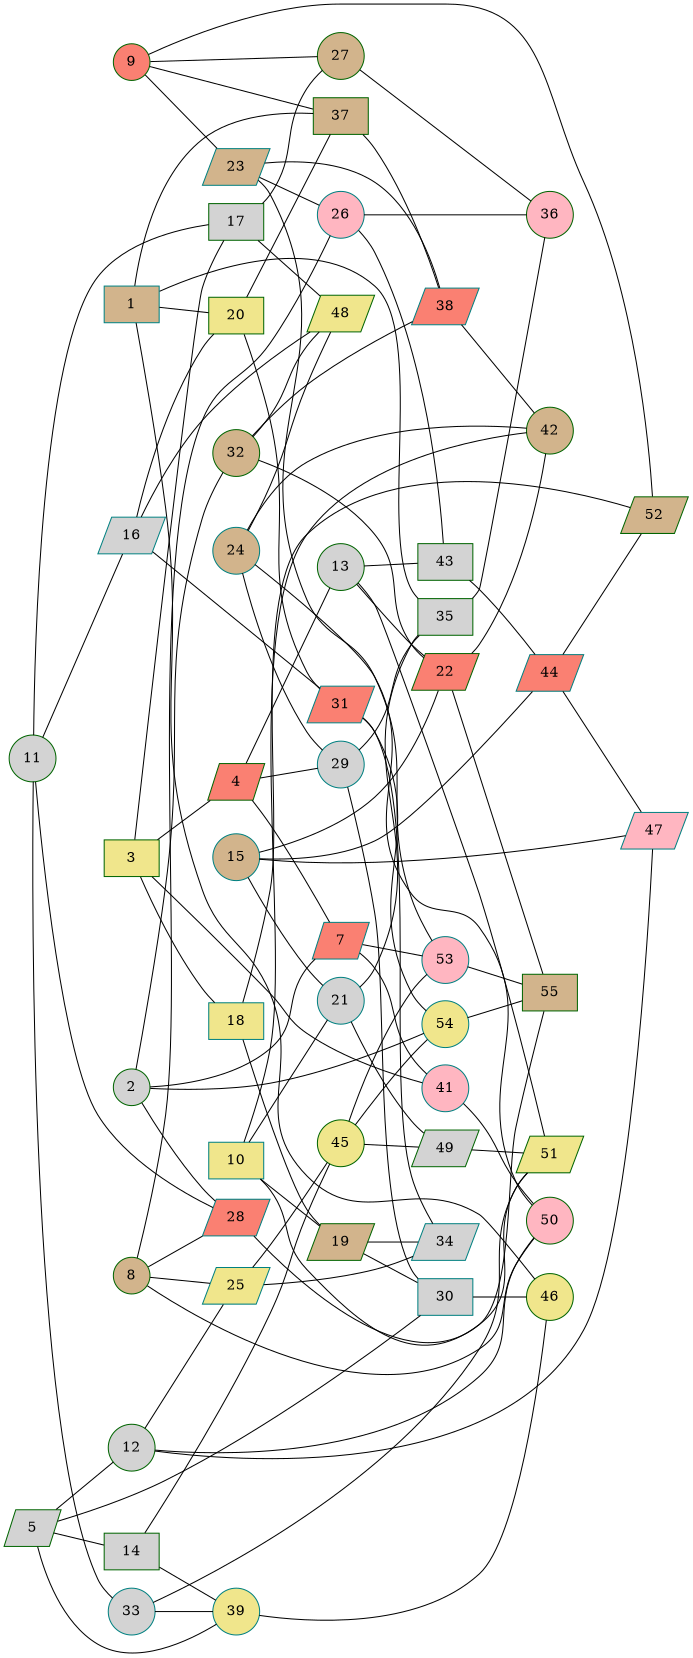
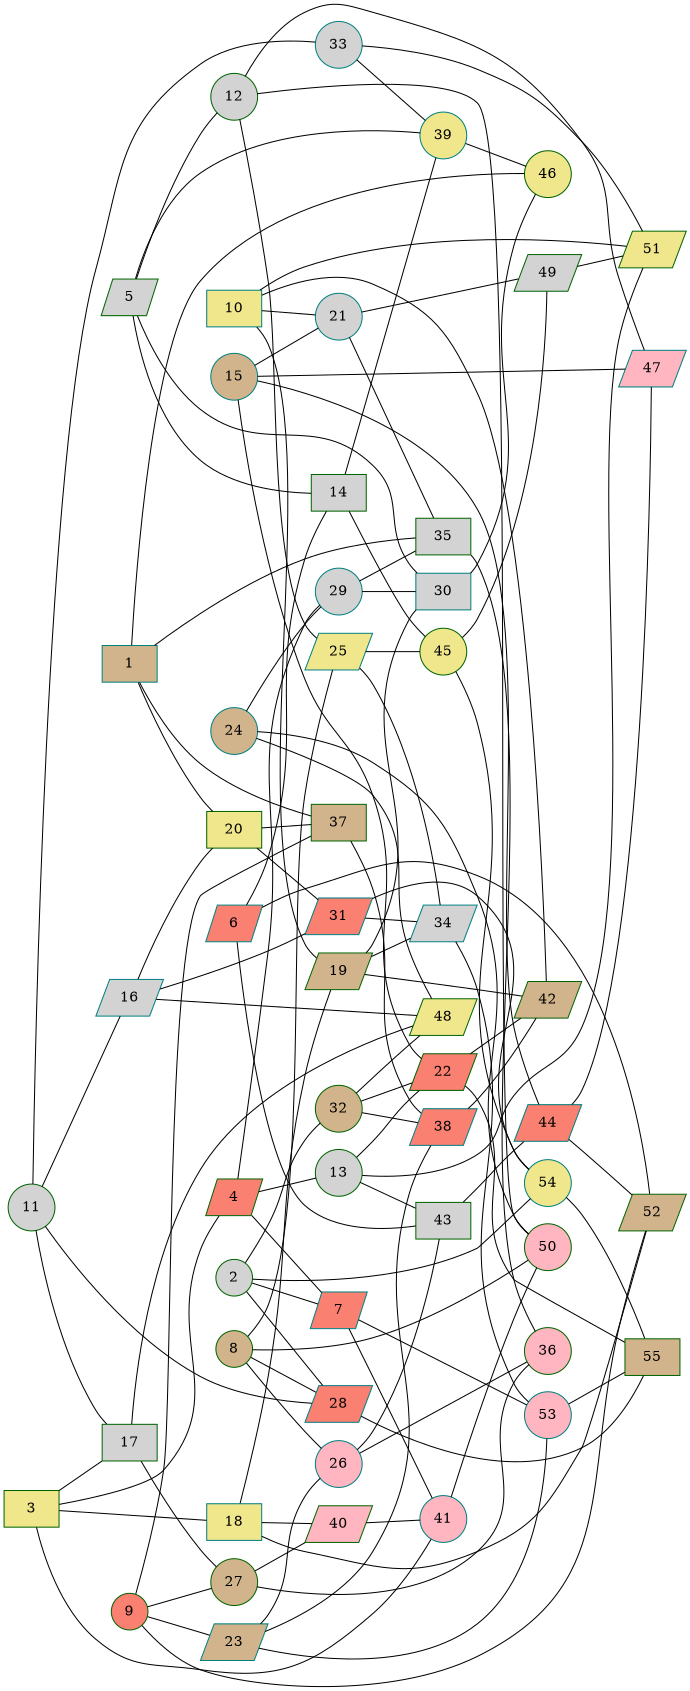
node "42": shape circle -> parallelogram
edge "42" -- "24": now "42" -- "19"
node "6": added
edge "53" -- "45": now "53" -- "34"
node "40": added
